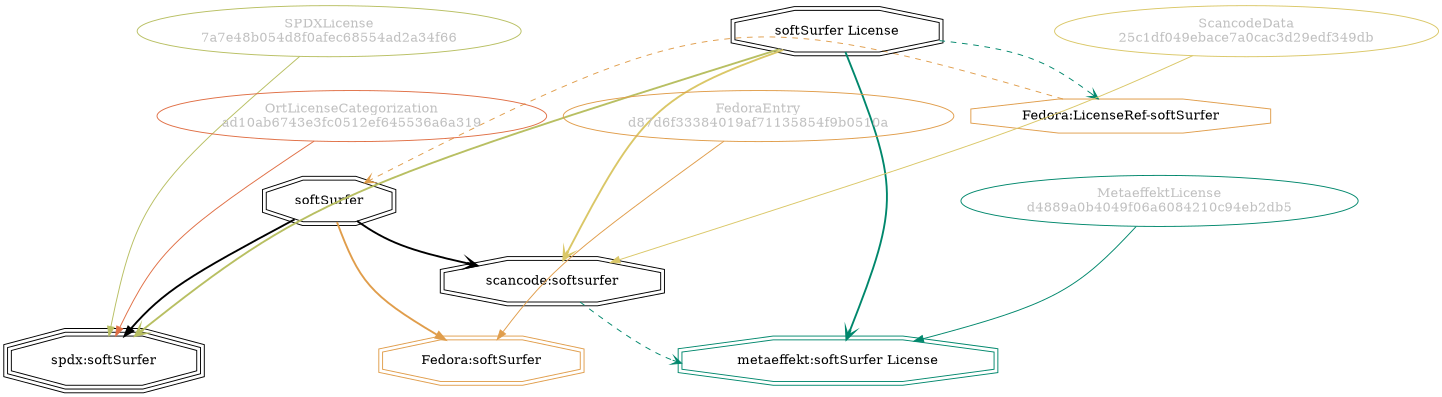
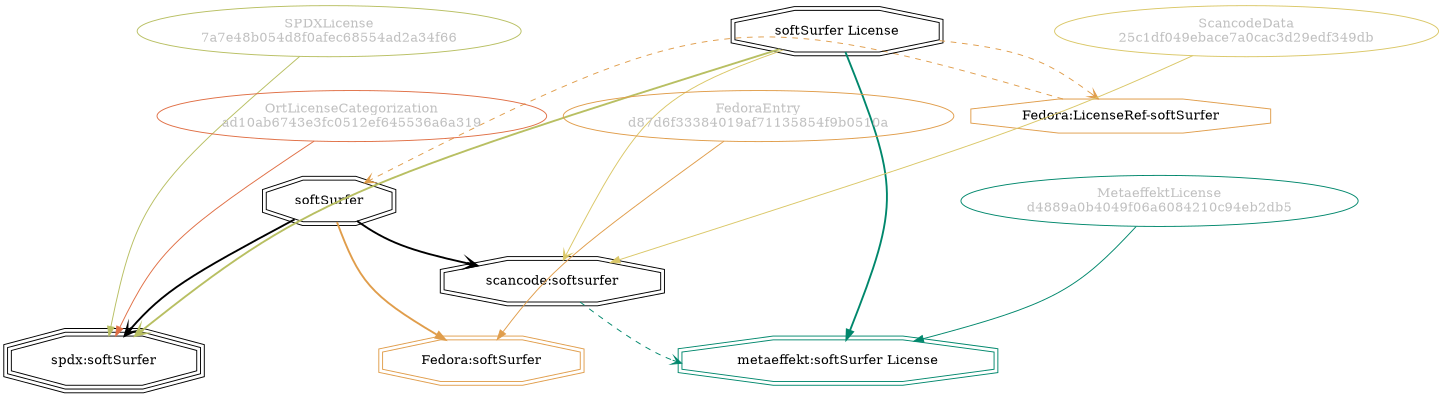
edge "softSurfer License" -> "Fedora:LicenseRef-softSurfer": color #00876c -> #e09d4b
edge "softSurfer License" -> "scancode:softsurfer": style bold -> solid
edge "softSurfer License" -> "metaeffekt:softSurfer License": arrowhead vee -> normal
edge "softSurfer" -> "spdx:softSurfer": arrowhead normal -> vee
